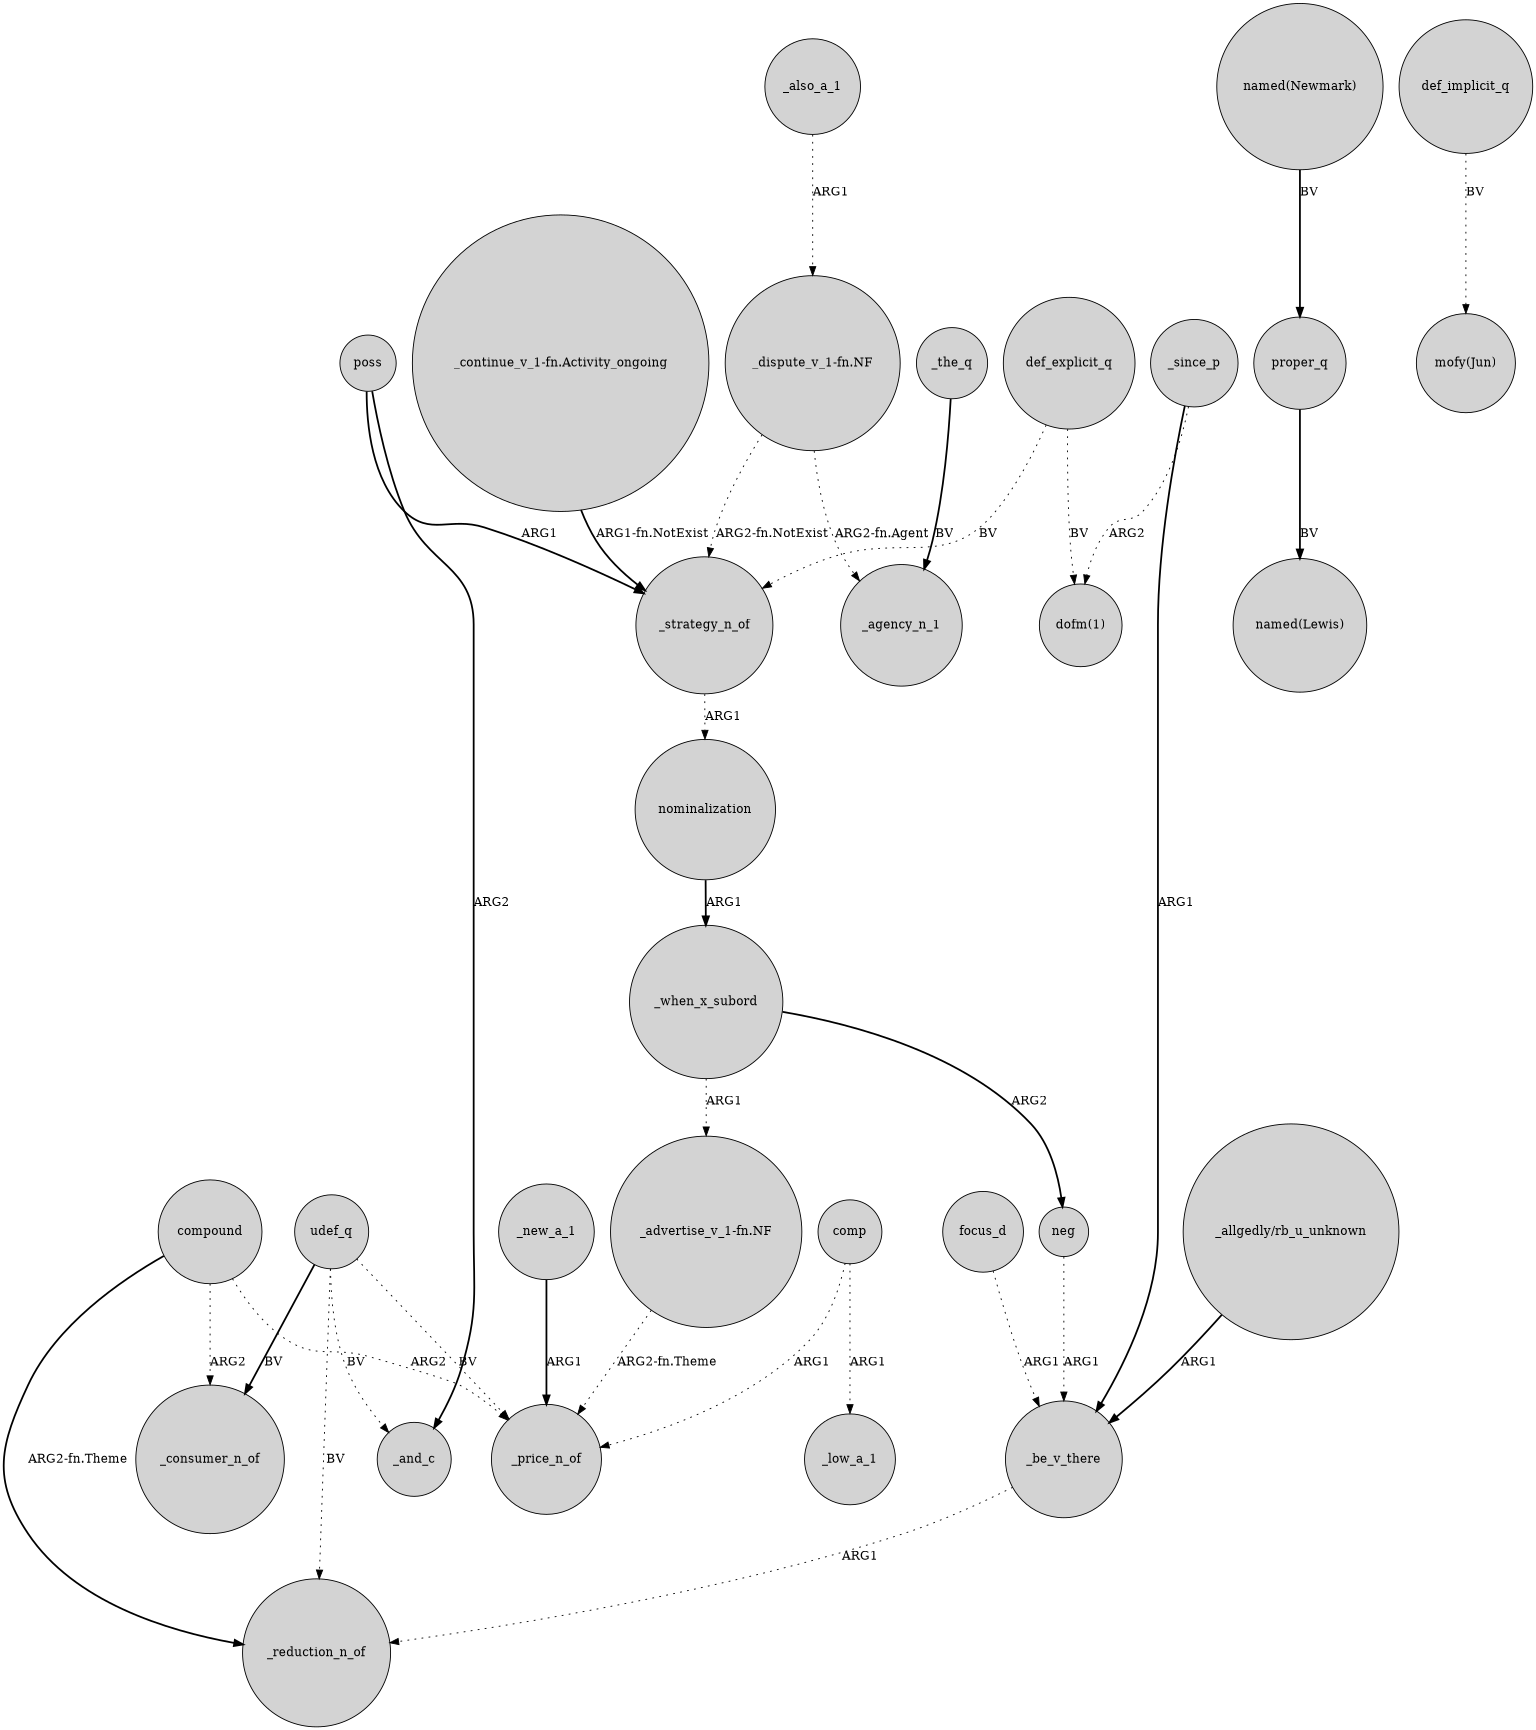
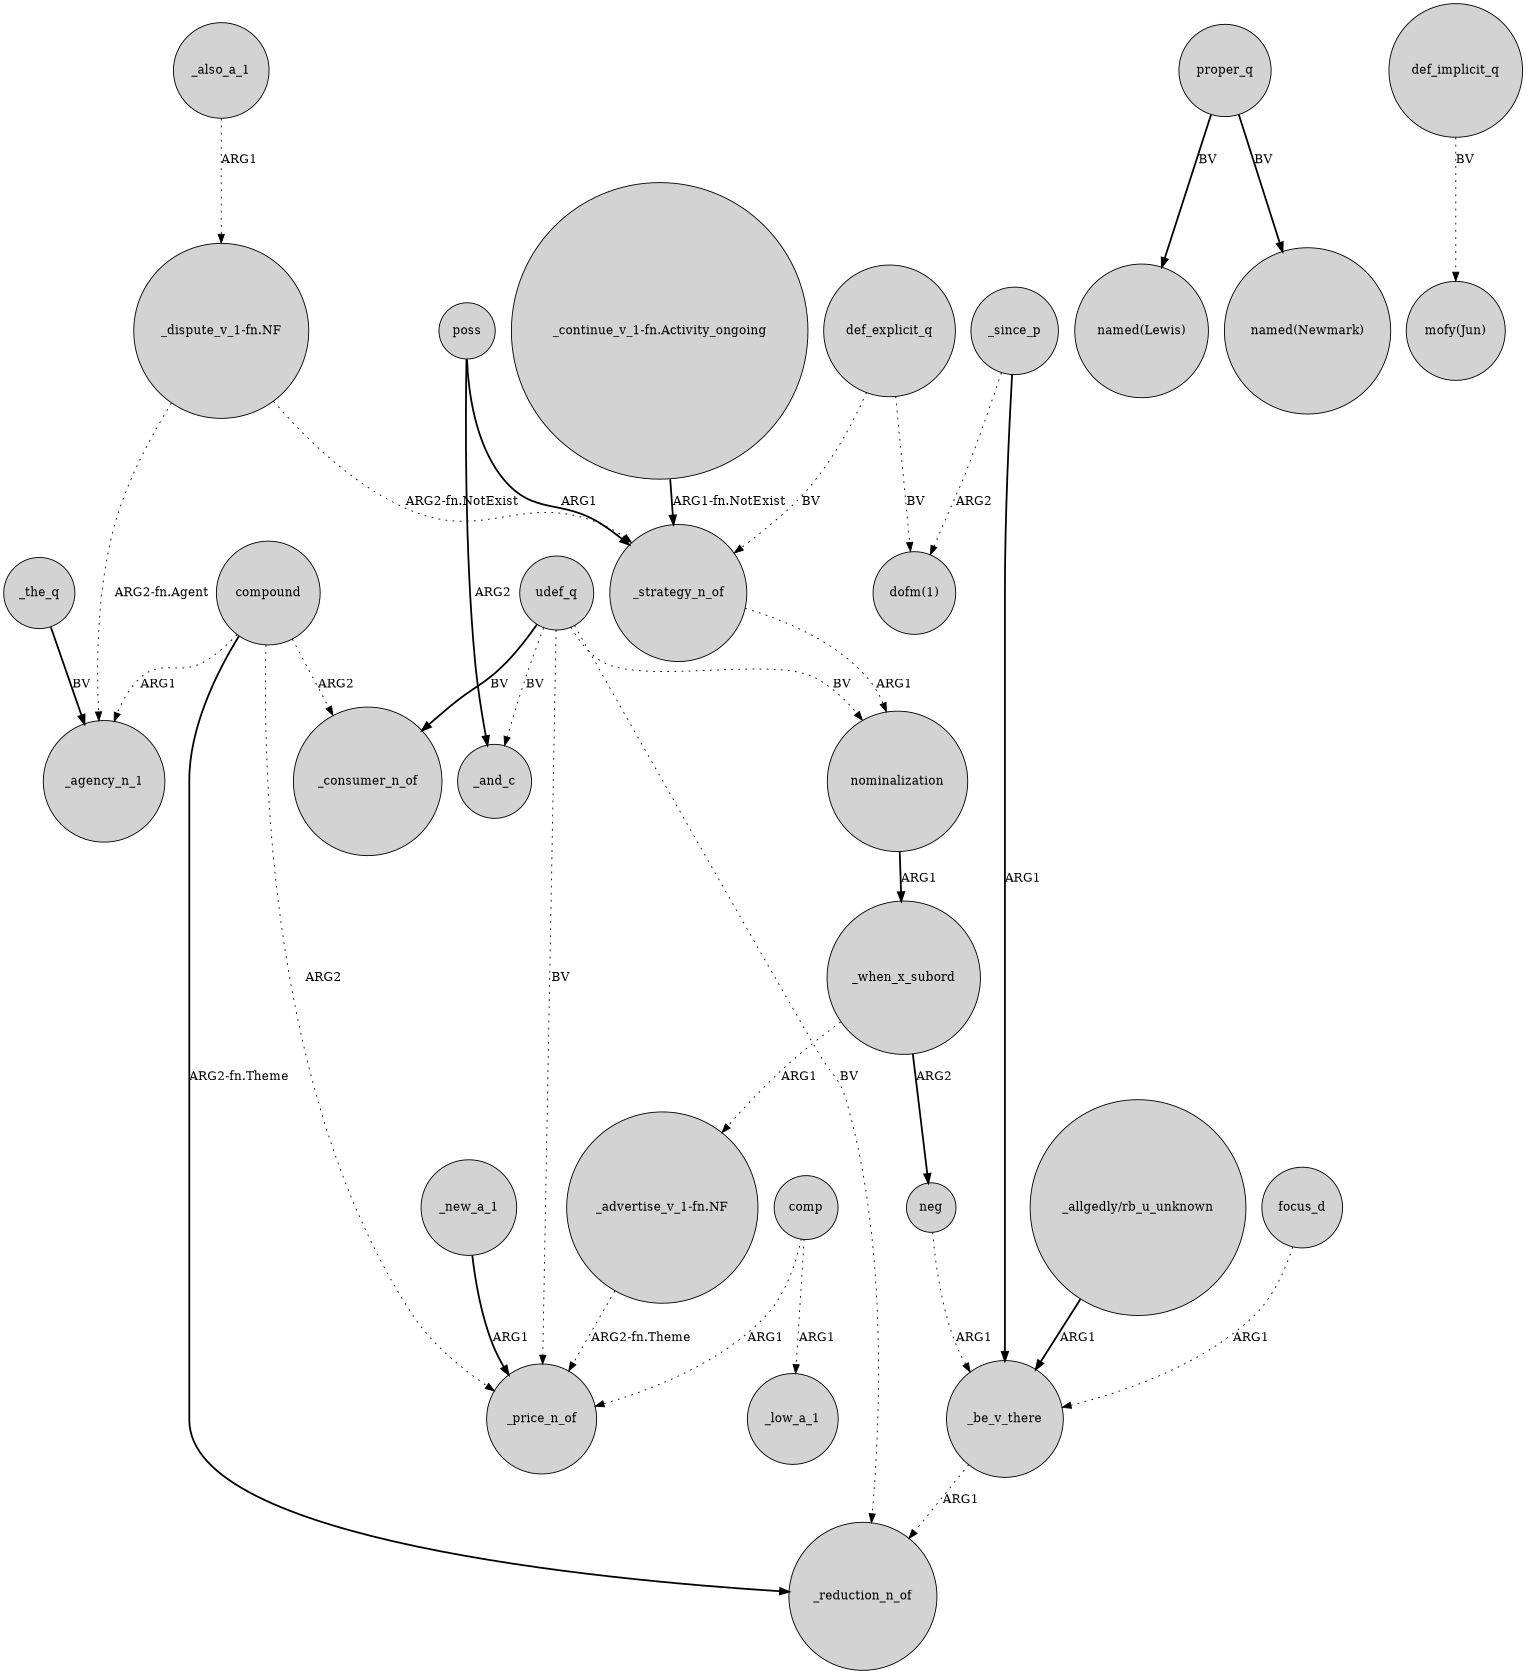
edge "named(Newmark)" -> "proper_q": reversed
edge "compound" -> "_agency_n_1": added, label "ARG1"
edge "udef_q" -> "nominalization": added, label "BV"
